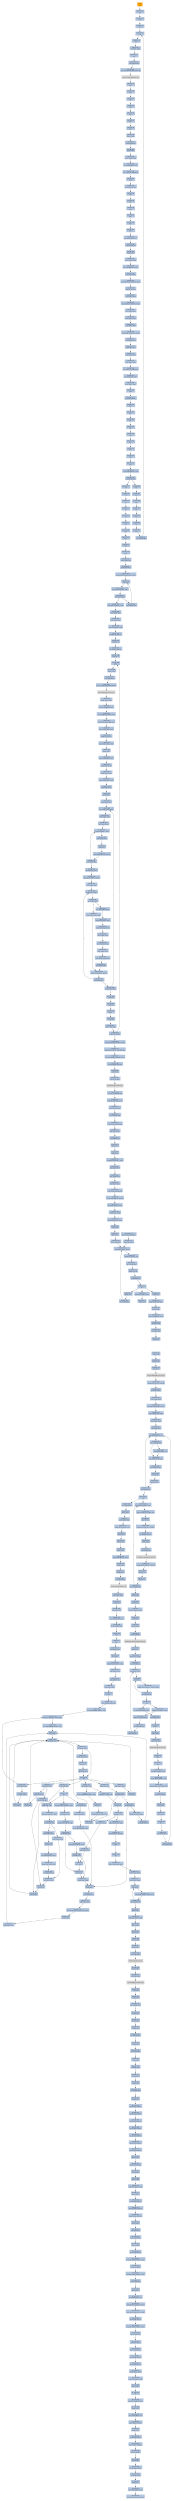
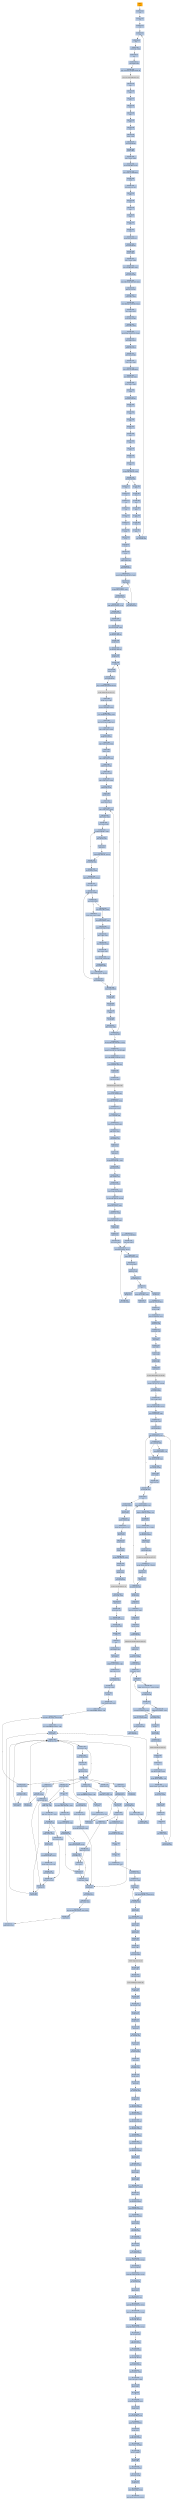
node "0x0040124a popl %edx": added
